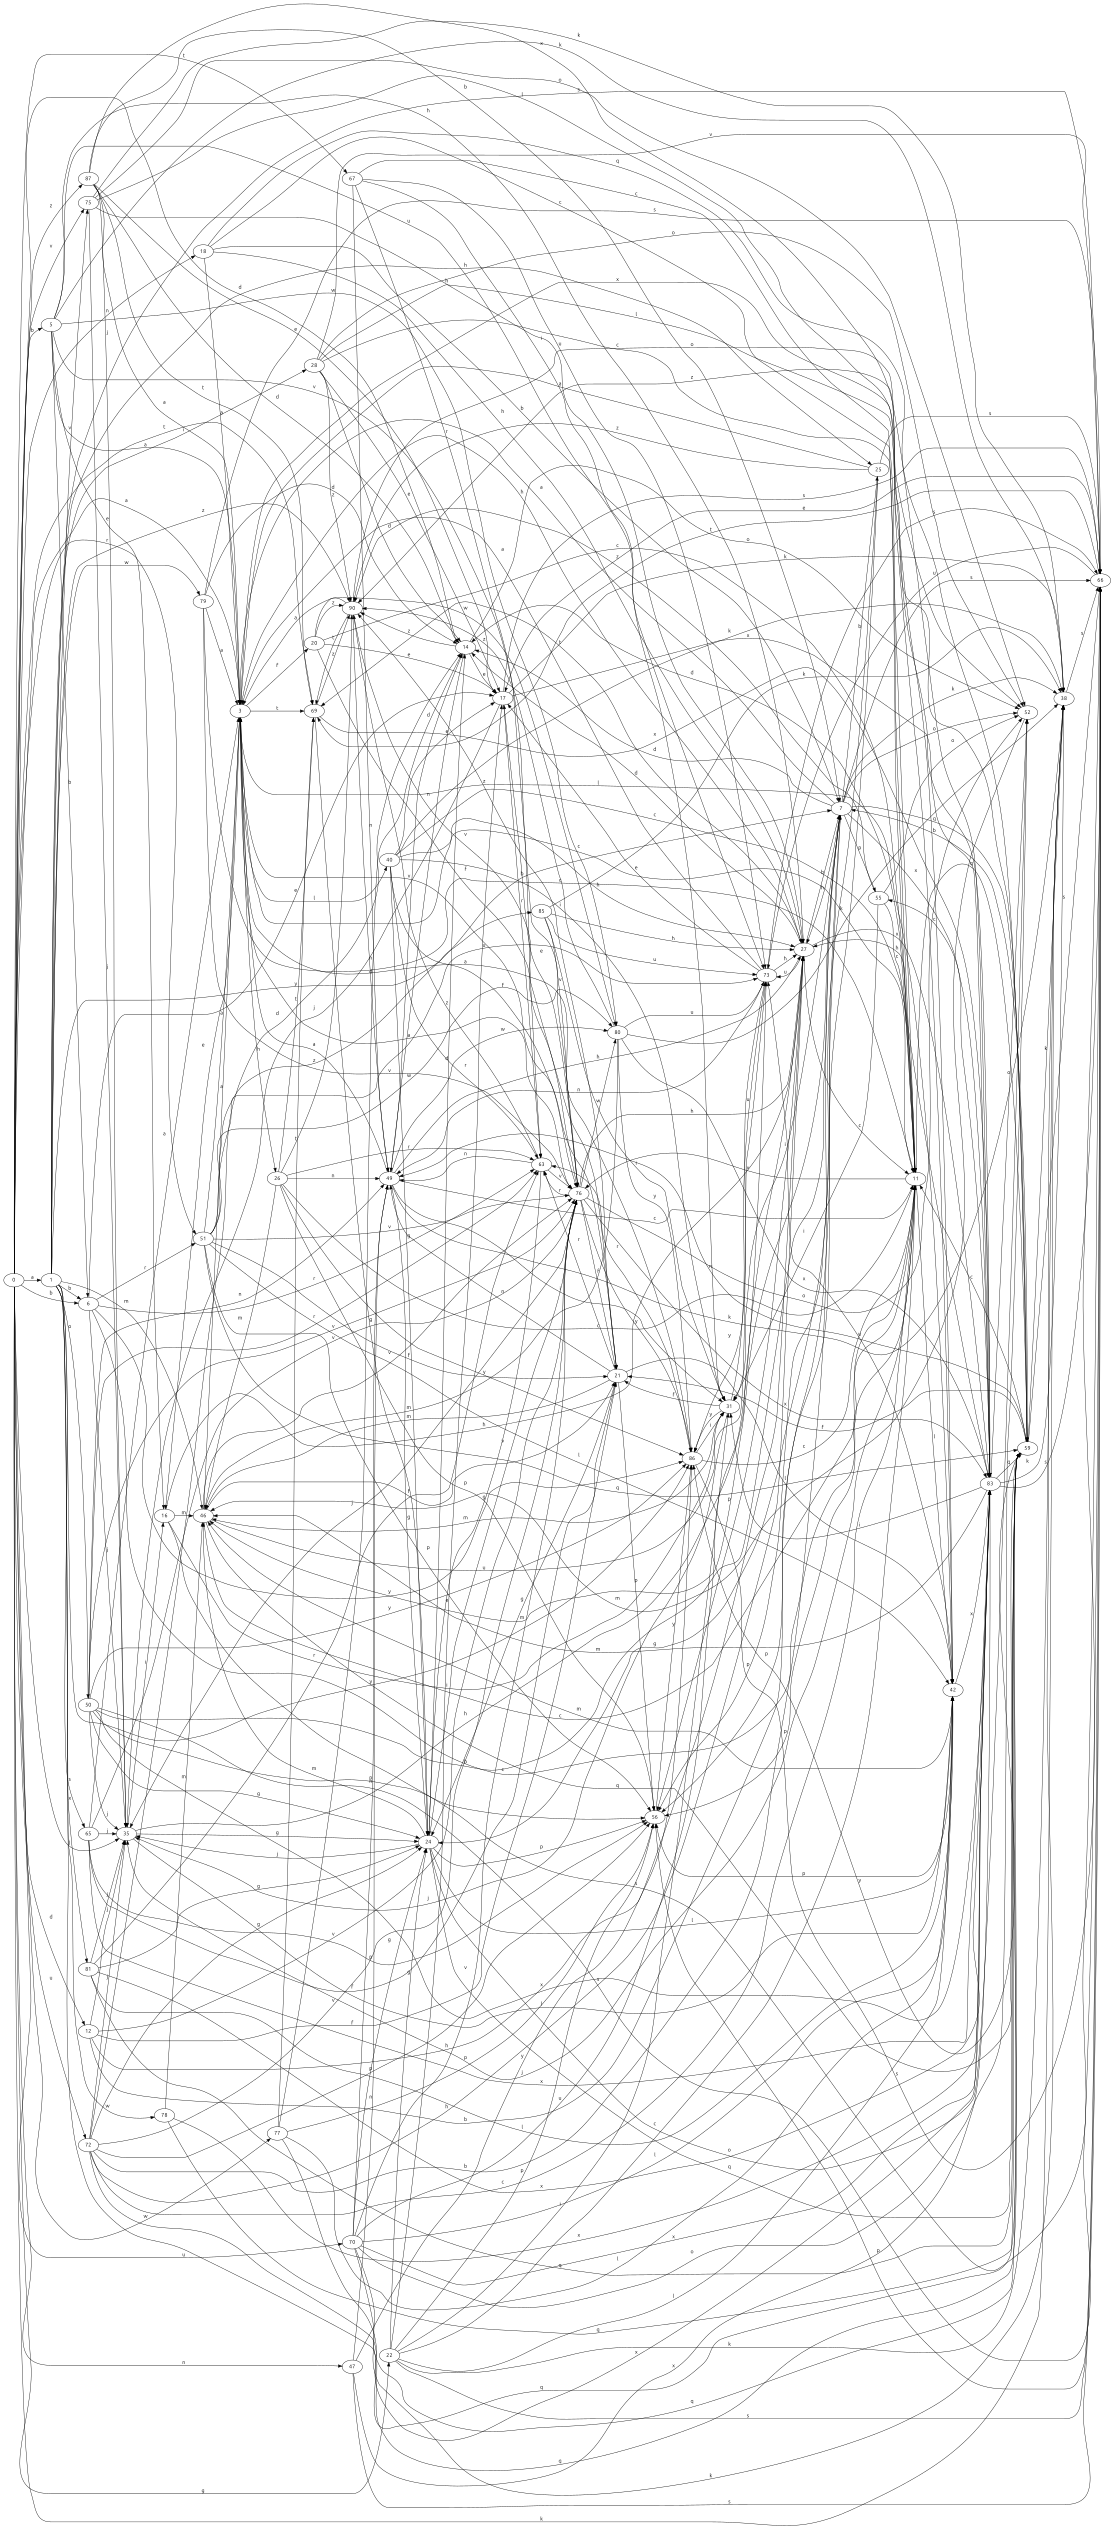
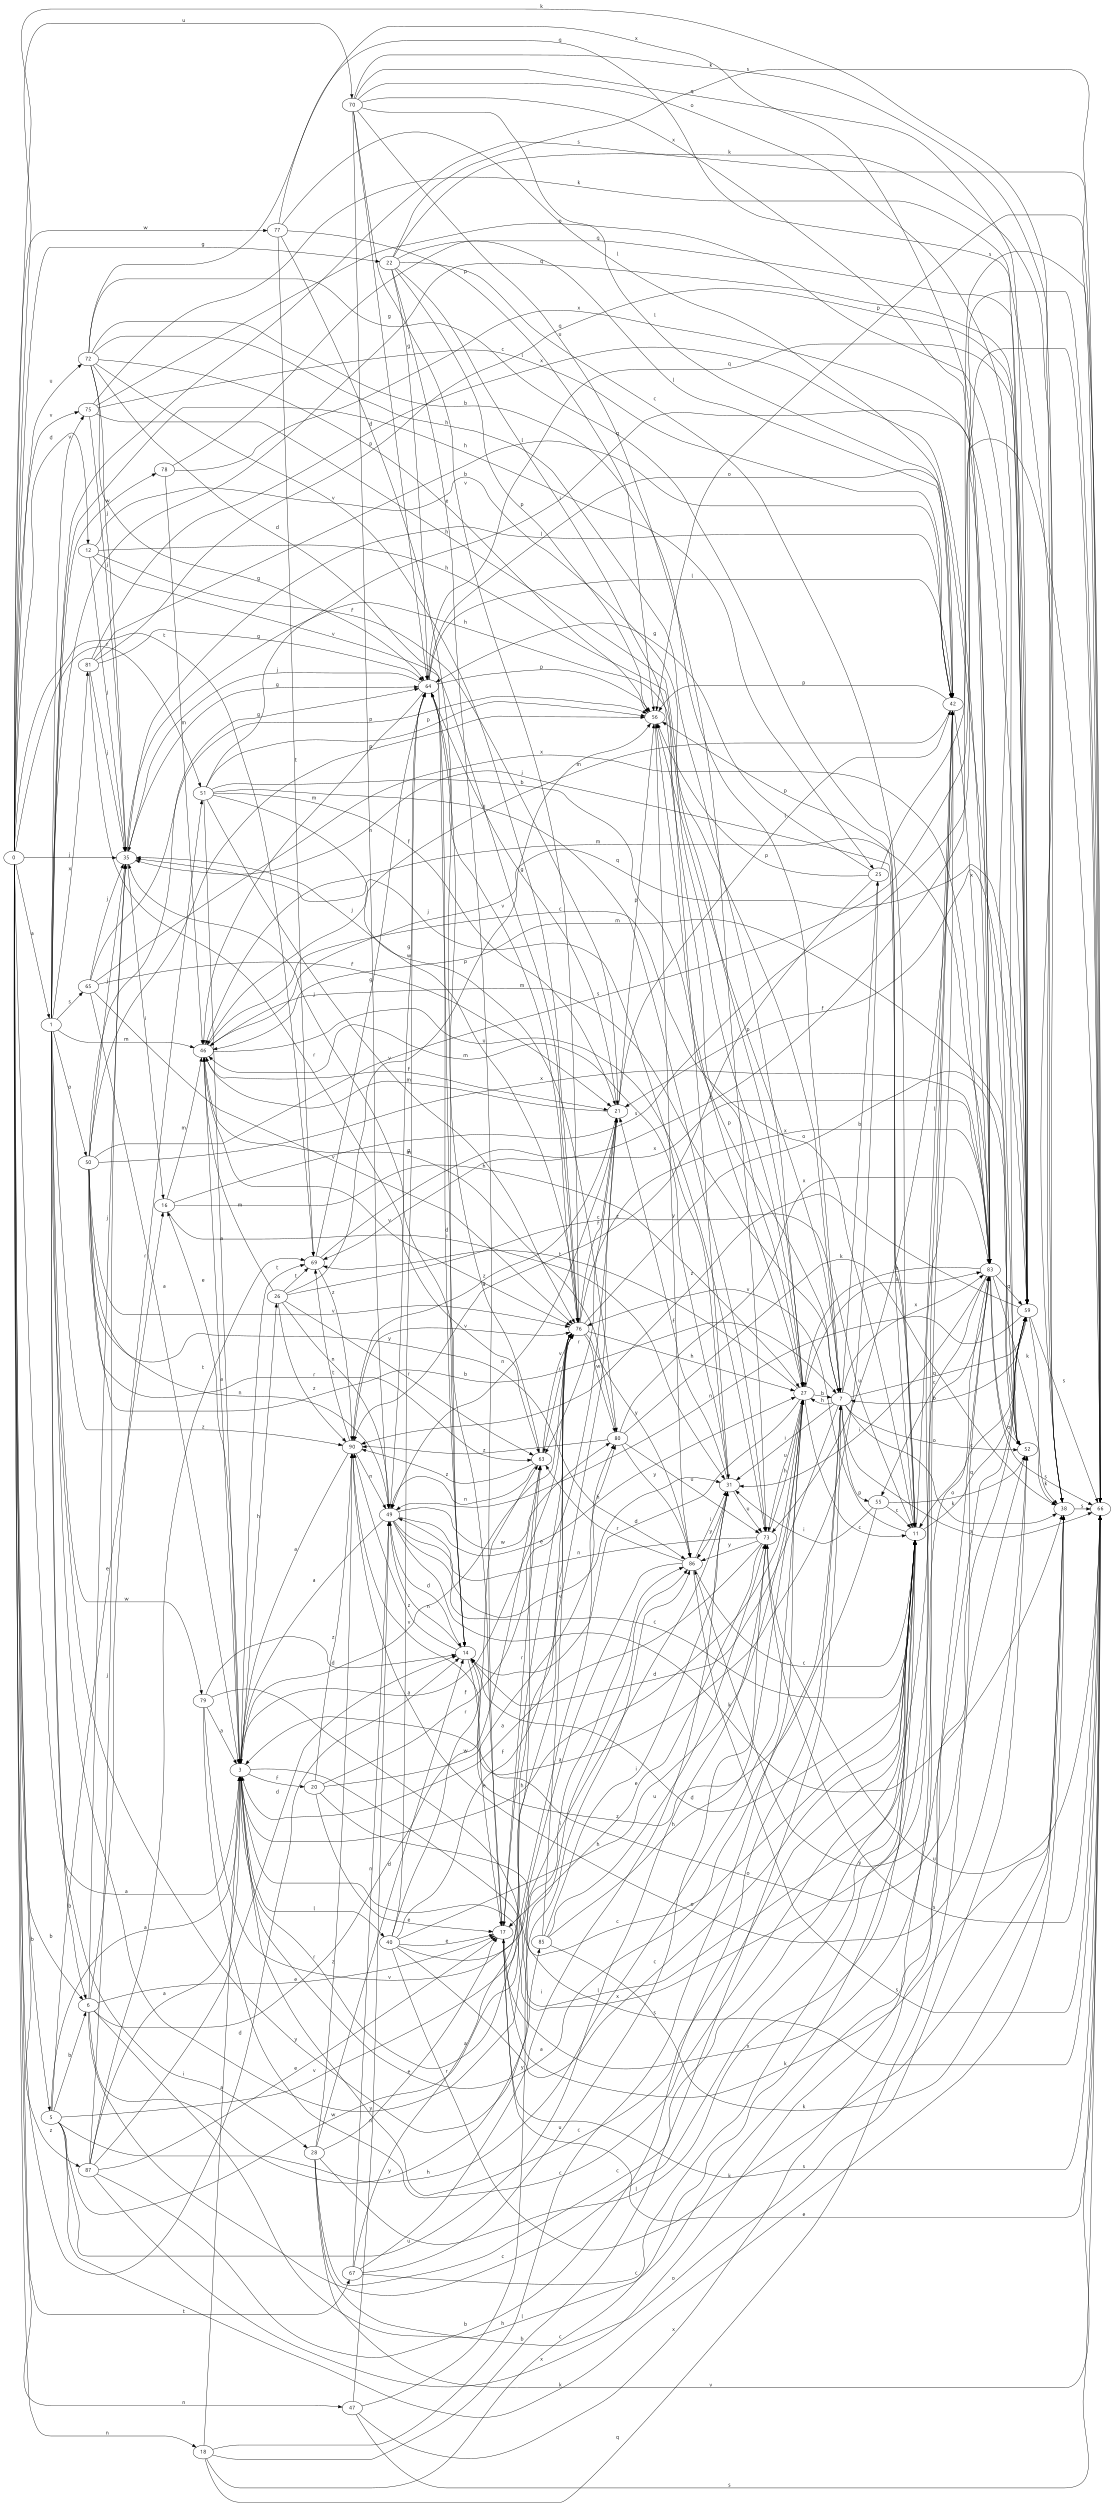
edge "26" -> "86": removed, label "y"
edge "51" -> "42": now "6" -> "42"
node "24": label "24" -> "64"
